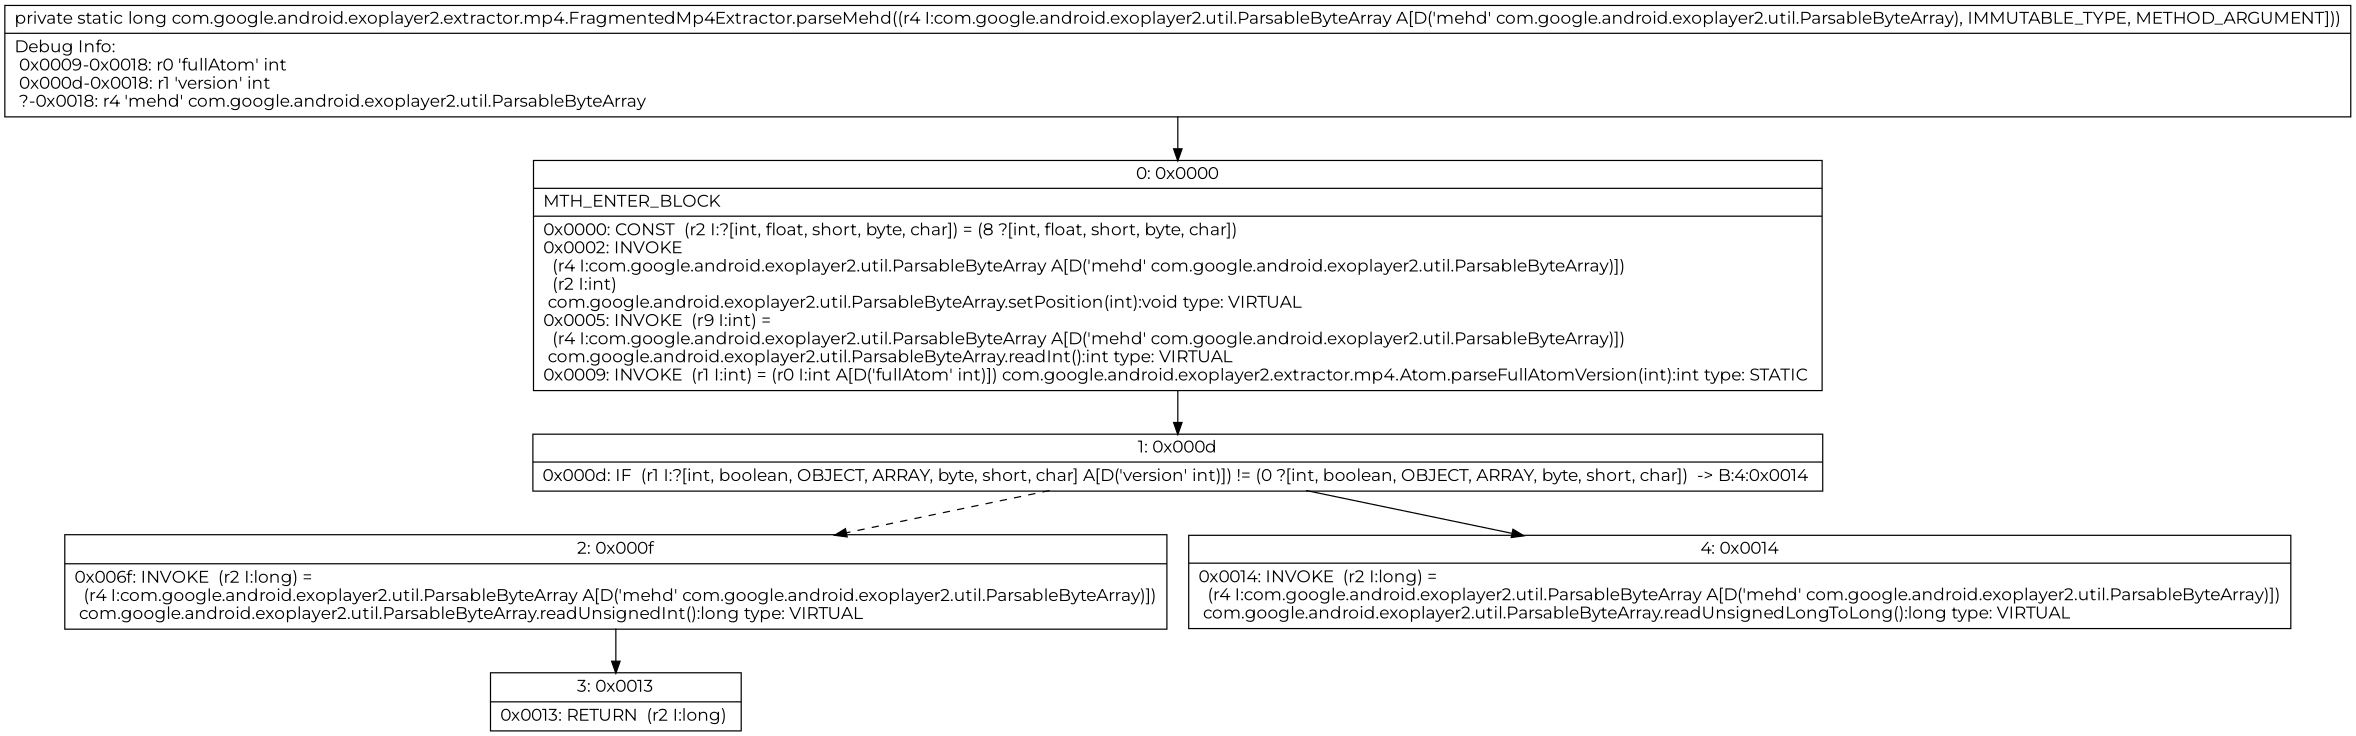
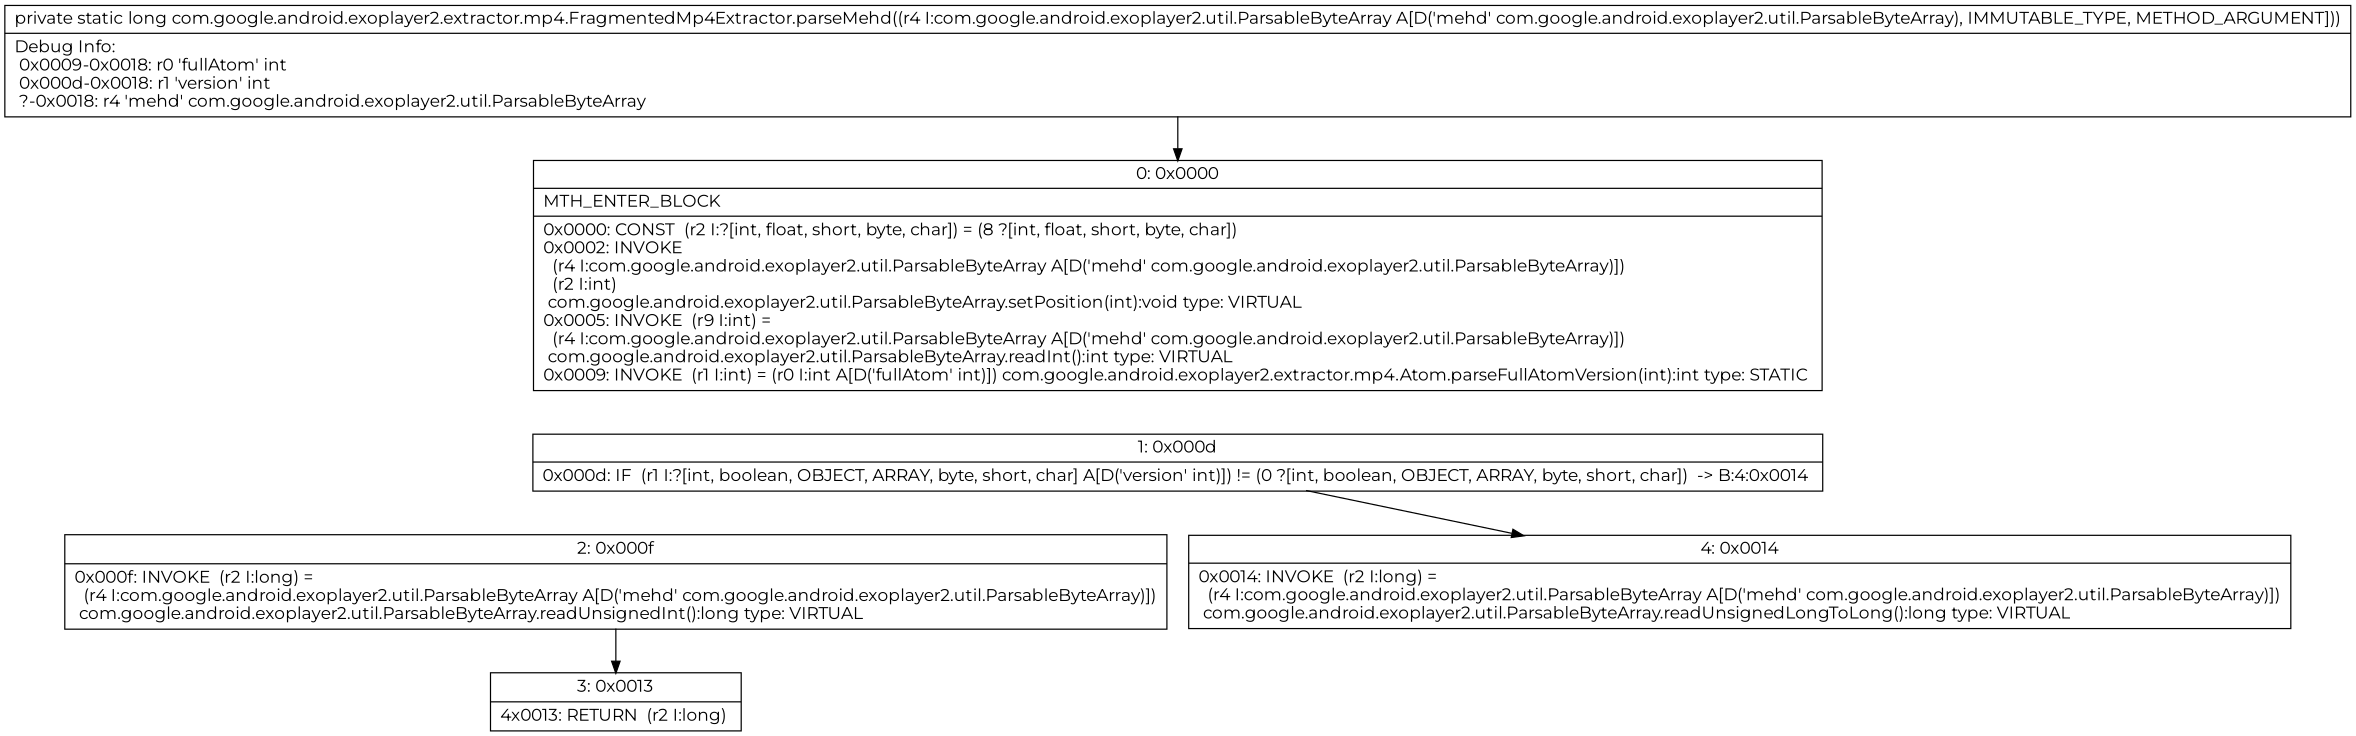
edge "0: 0x0000" -> "1: 0x000d": removed
edge "1: 0x000d" -> "2: 0x000f": removed
node "2: 0x000f": text "0x006f: INVOKE  (r2 I:long) =" -> "0x000f: INVOKE  (r2 I:long) ="
node "3: 0x0013": text "0x0013: RETURN  (r2 I:long)" -> "4x0013: RETURN  (r2 I:long)"
